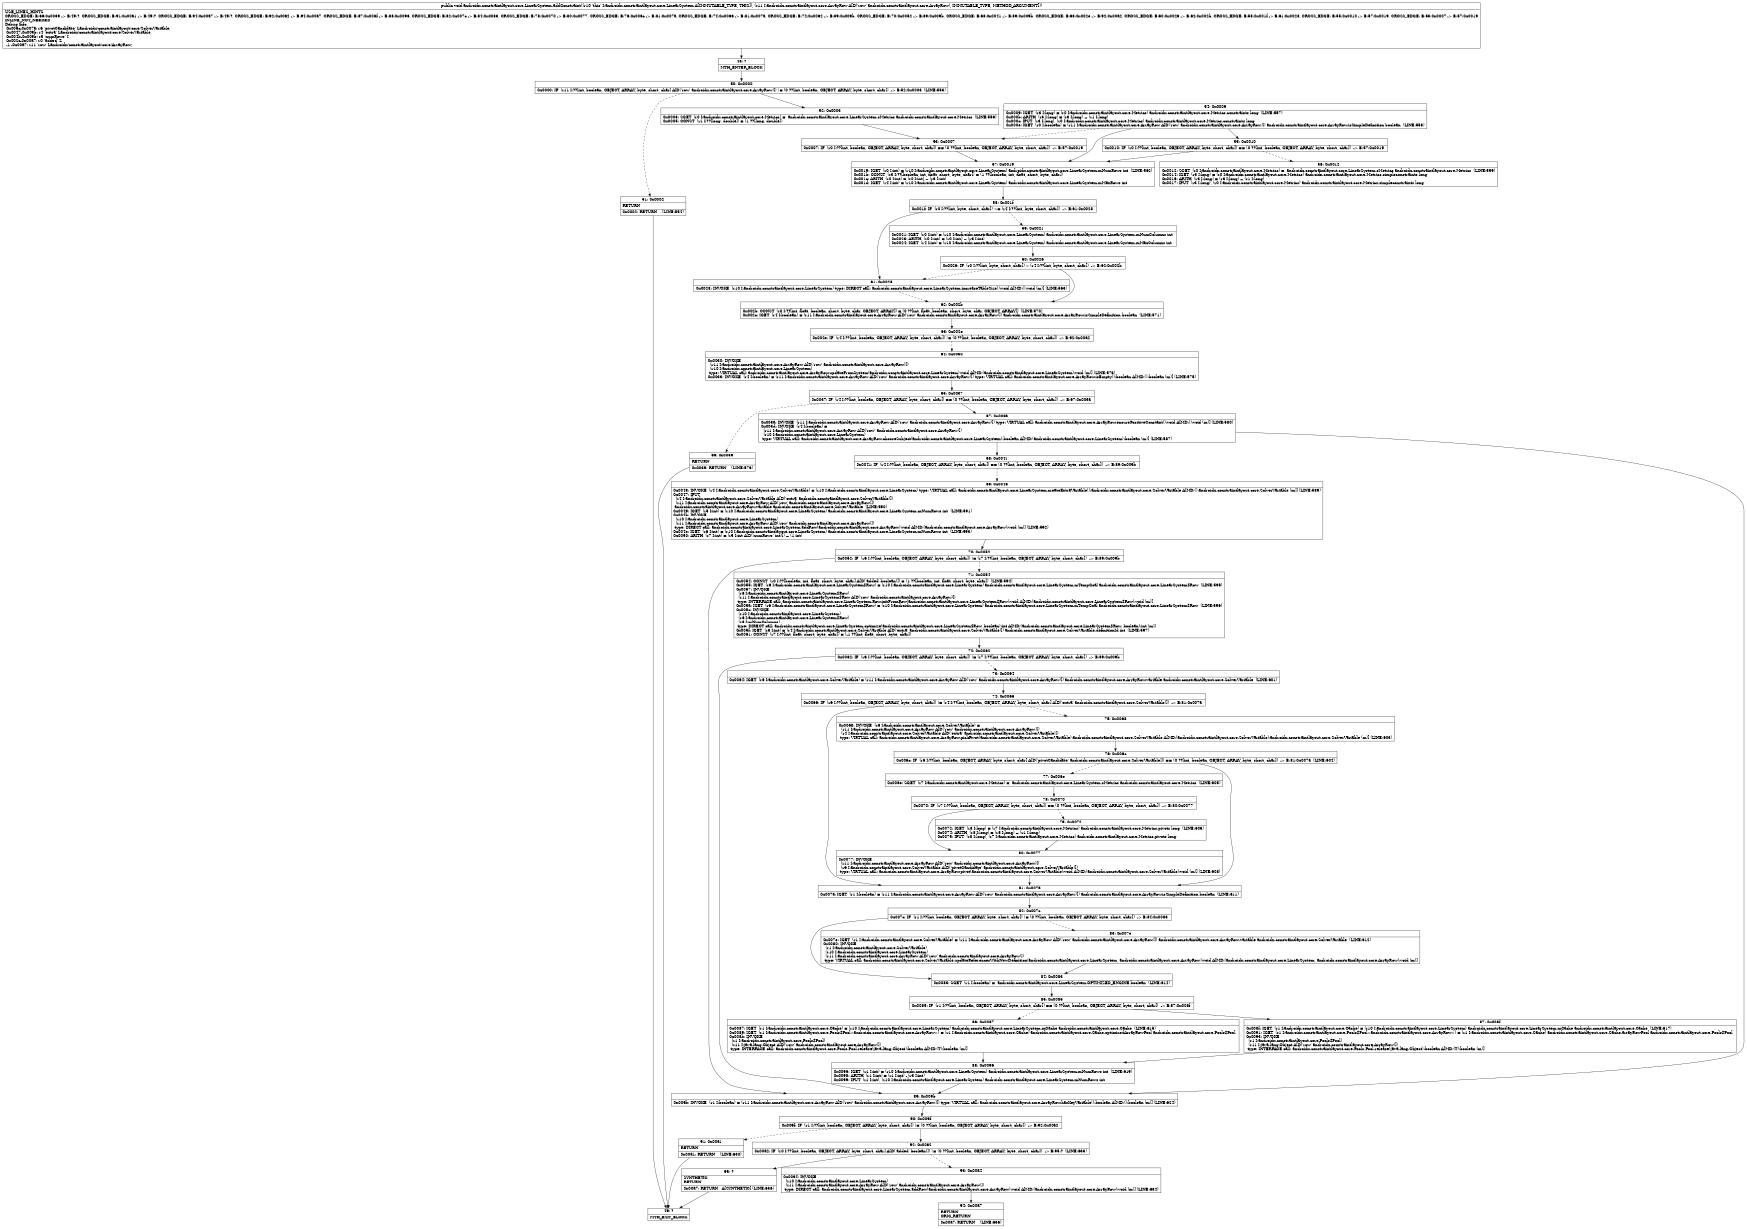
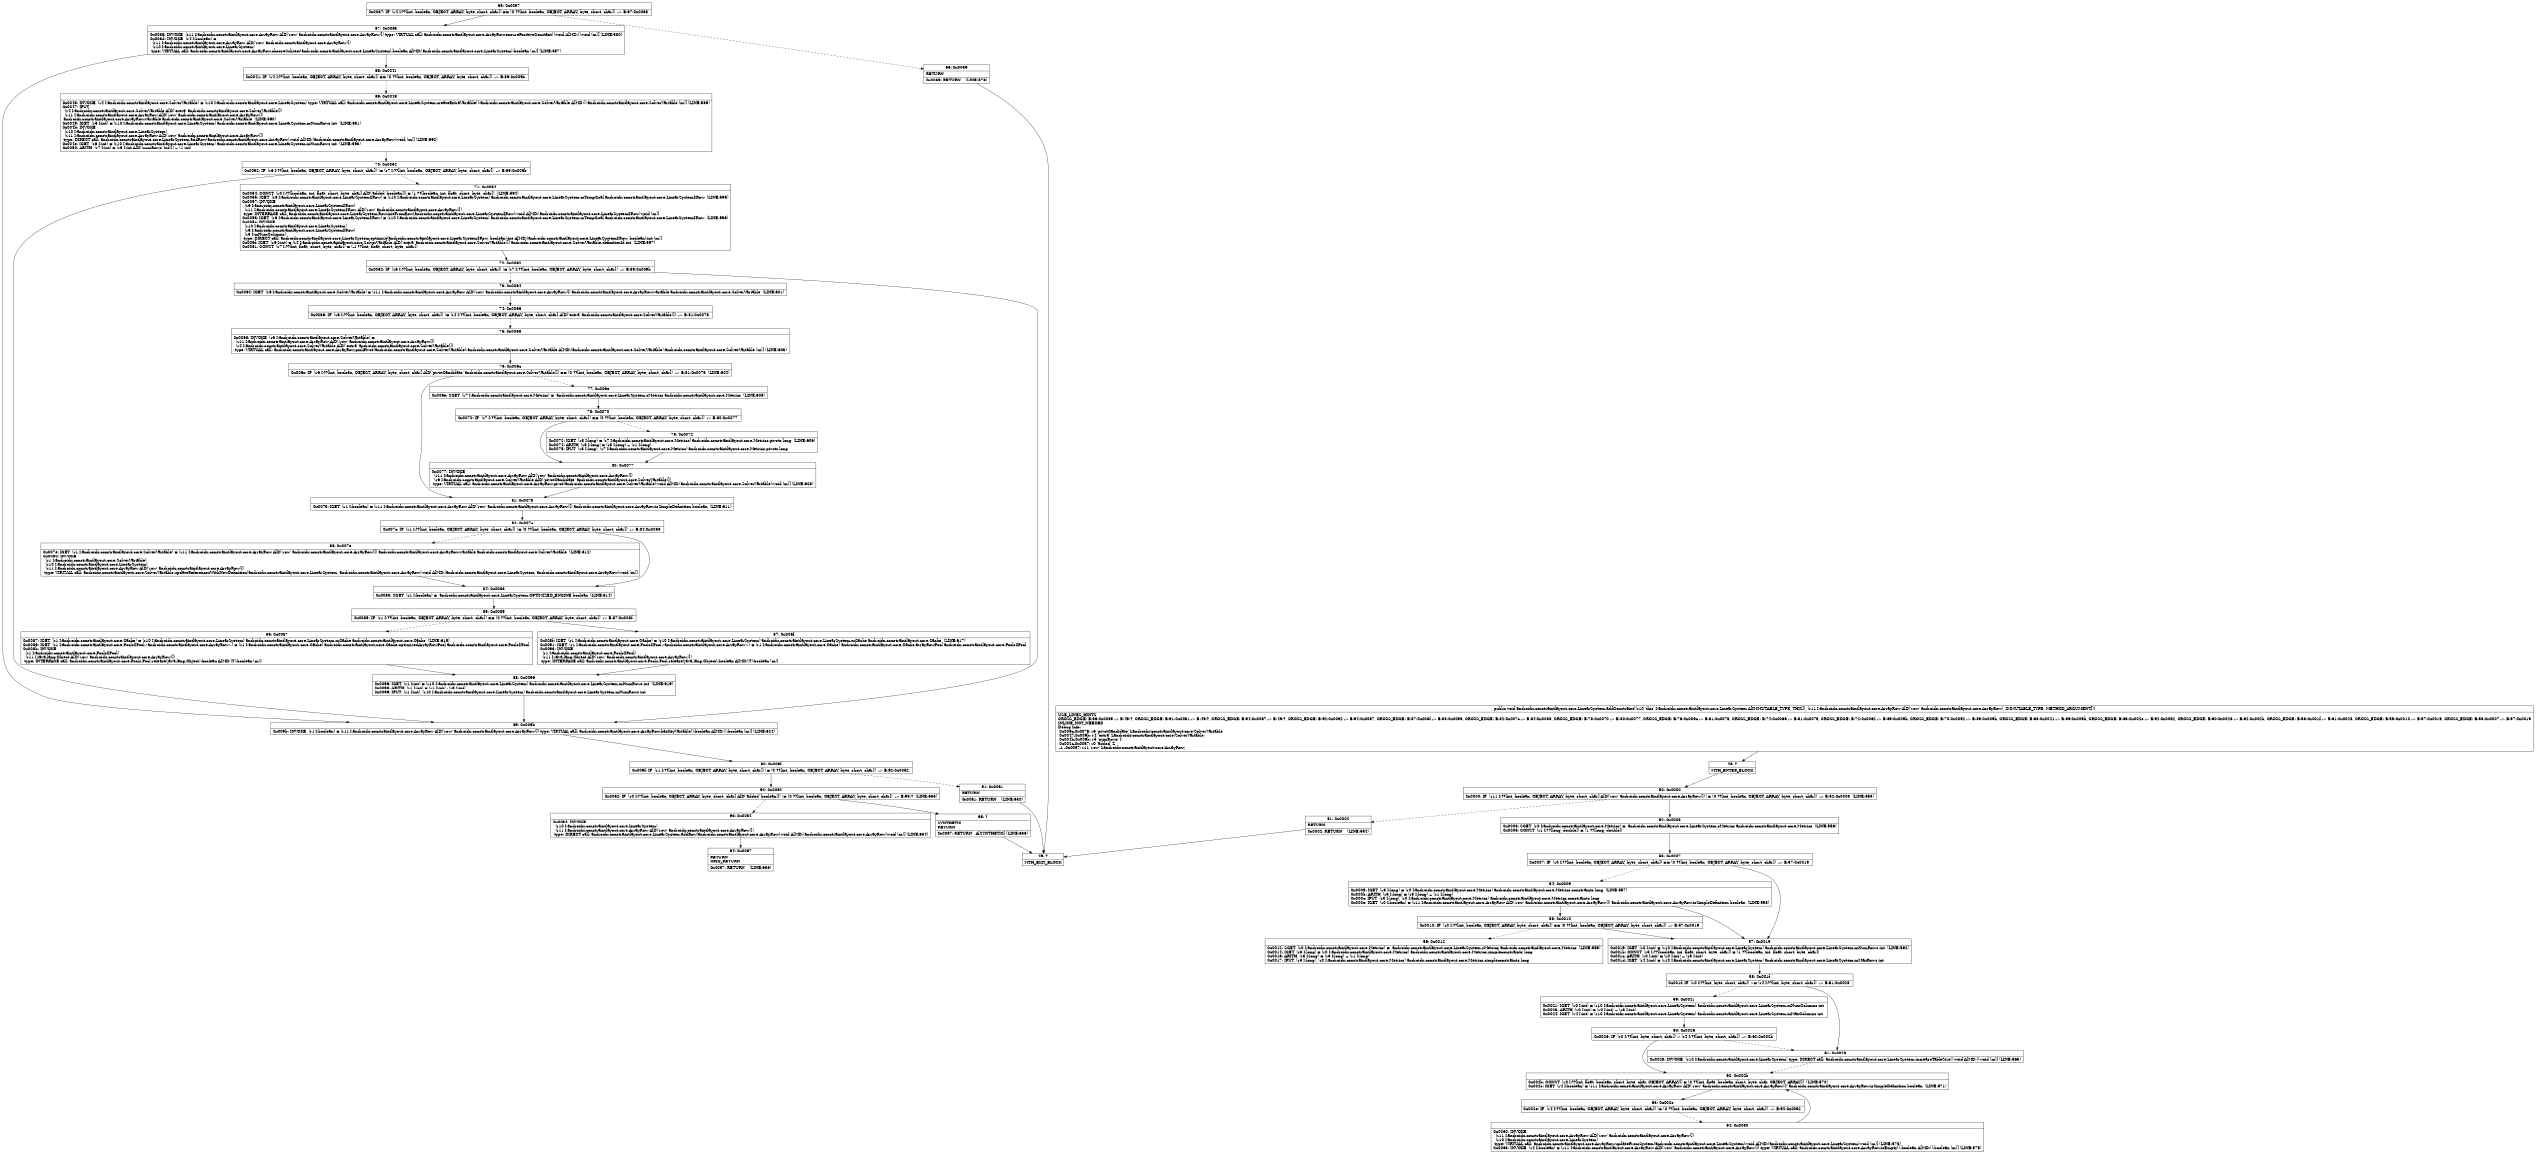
edge "54: 0x0009" -> "53: 0x0007": reversed
edge "64: 0x0030" -> "65: 0x0037": now "64: 0x0030" -> "62: 0x002b"
edge "74: 0x0066" -> "81: 0x007a": removed
